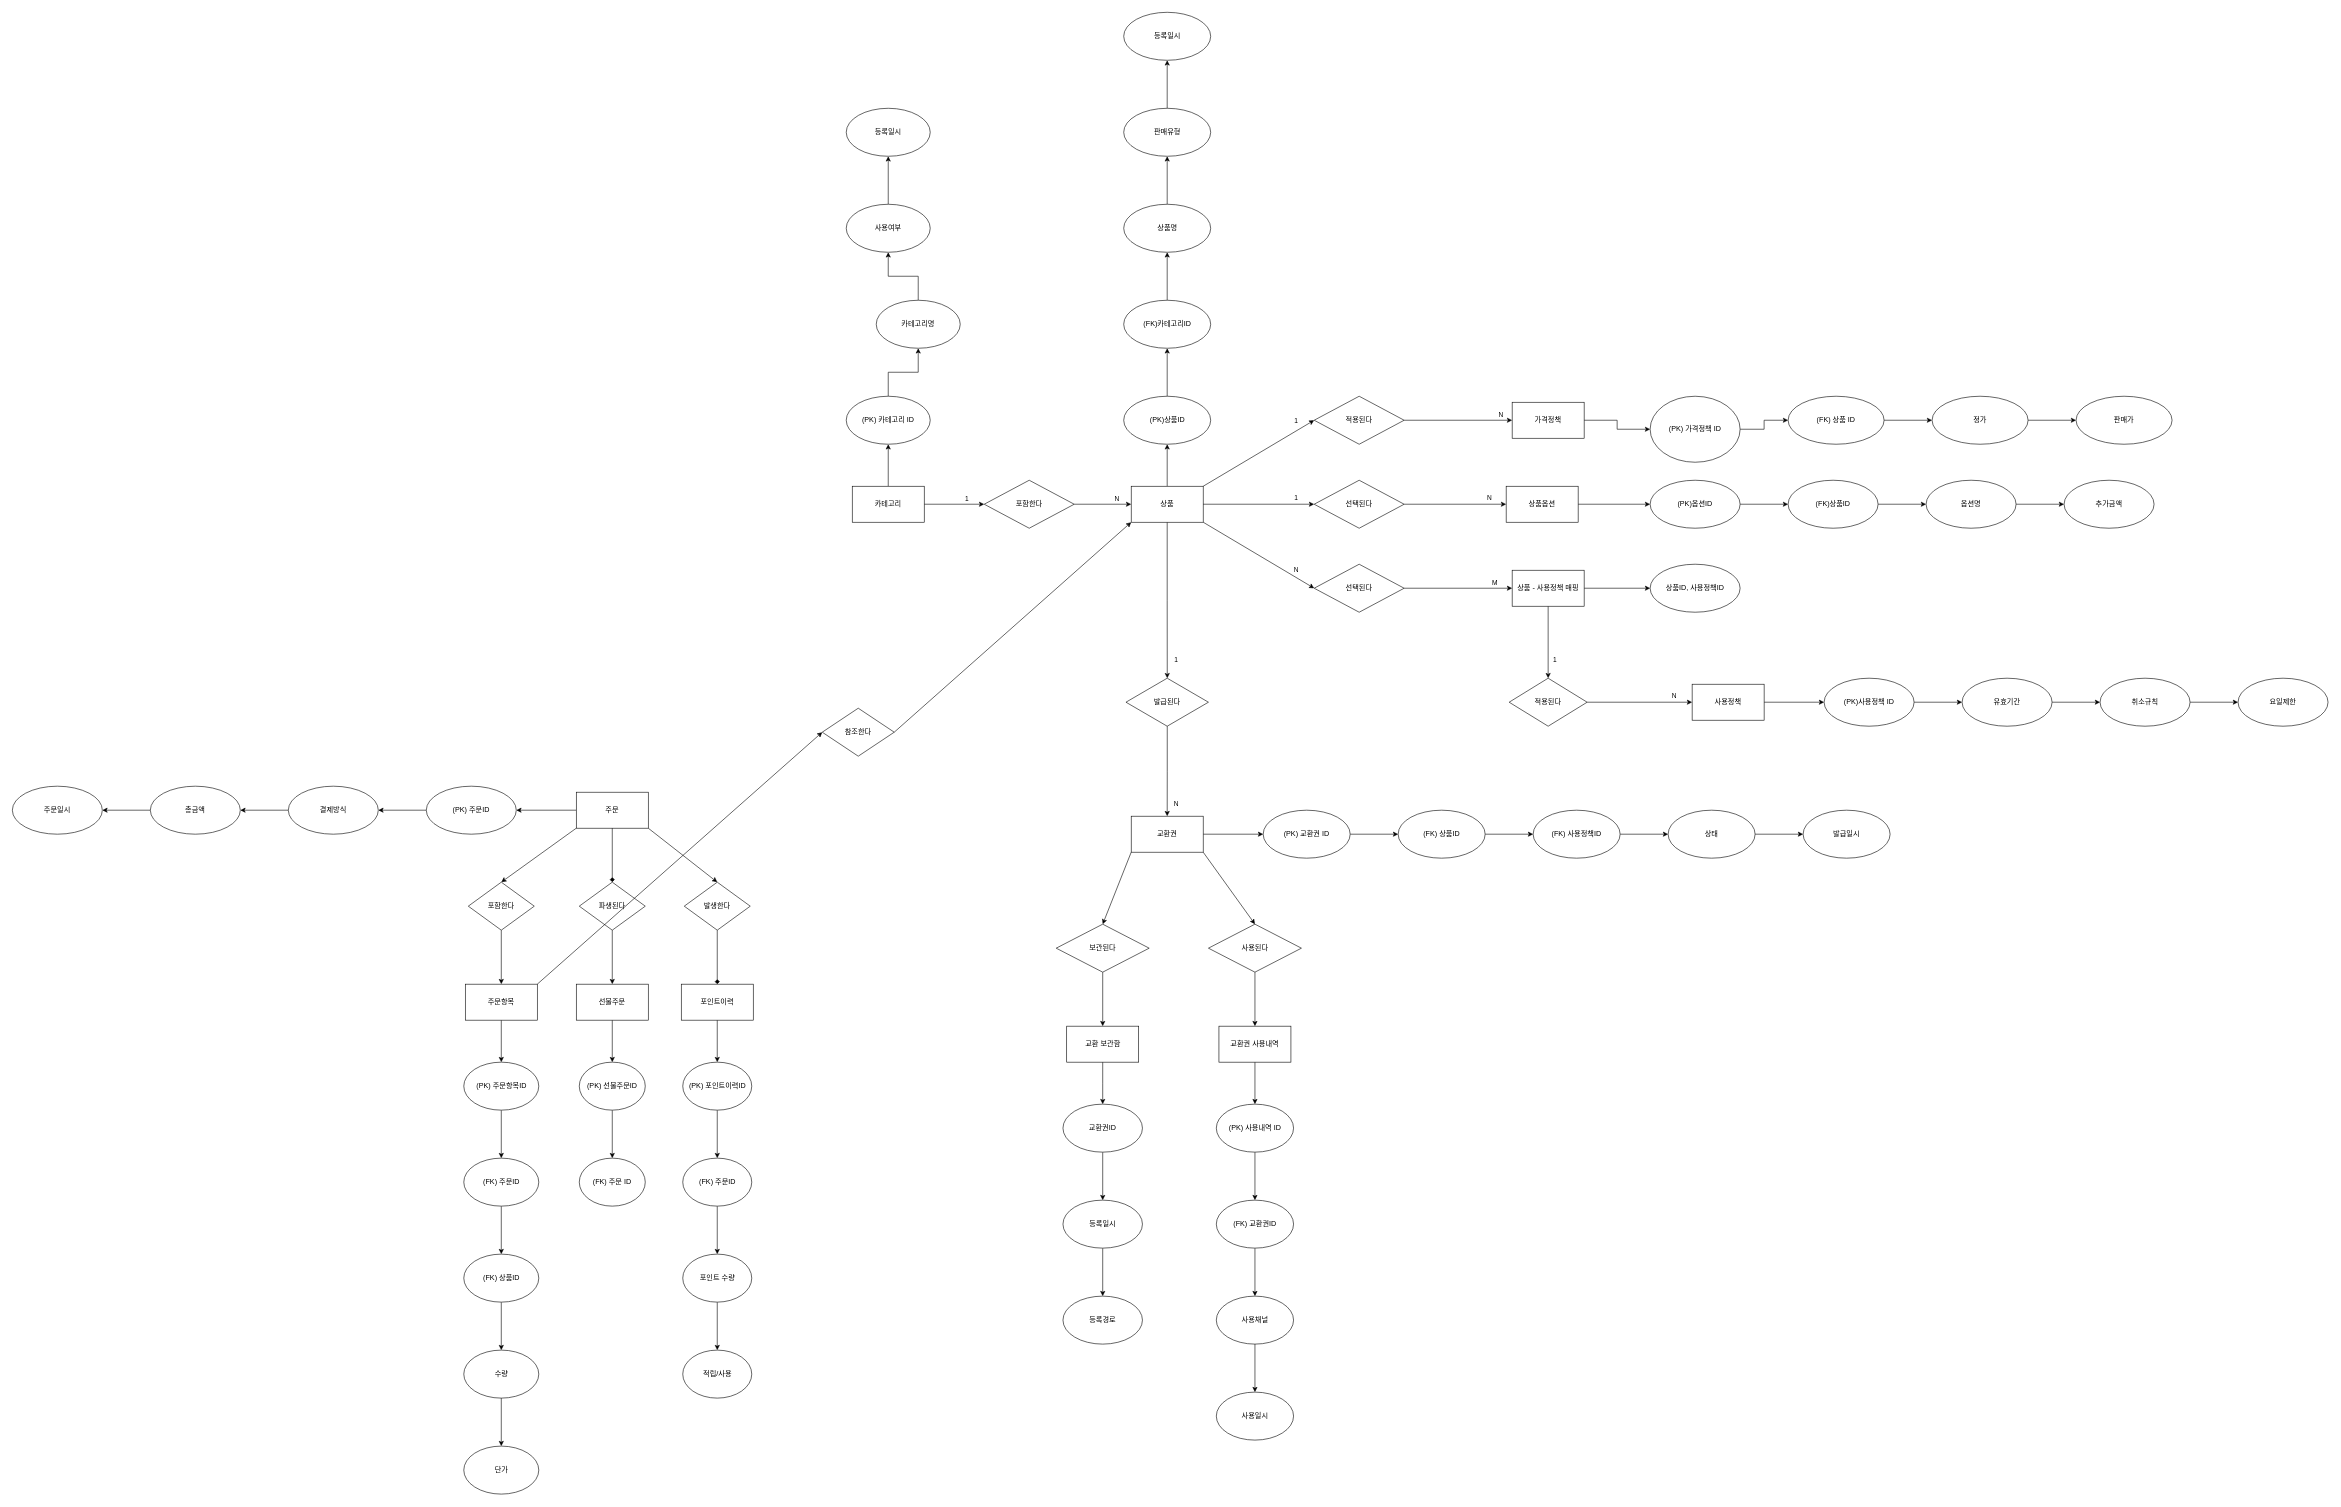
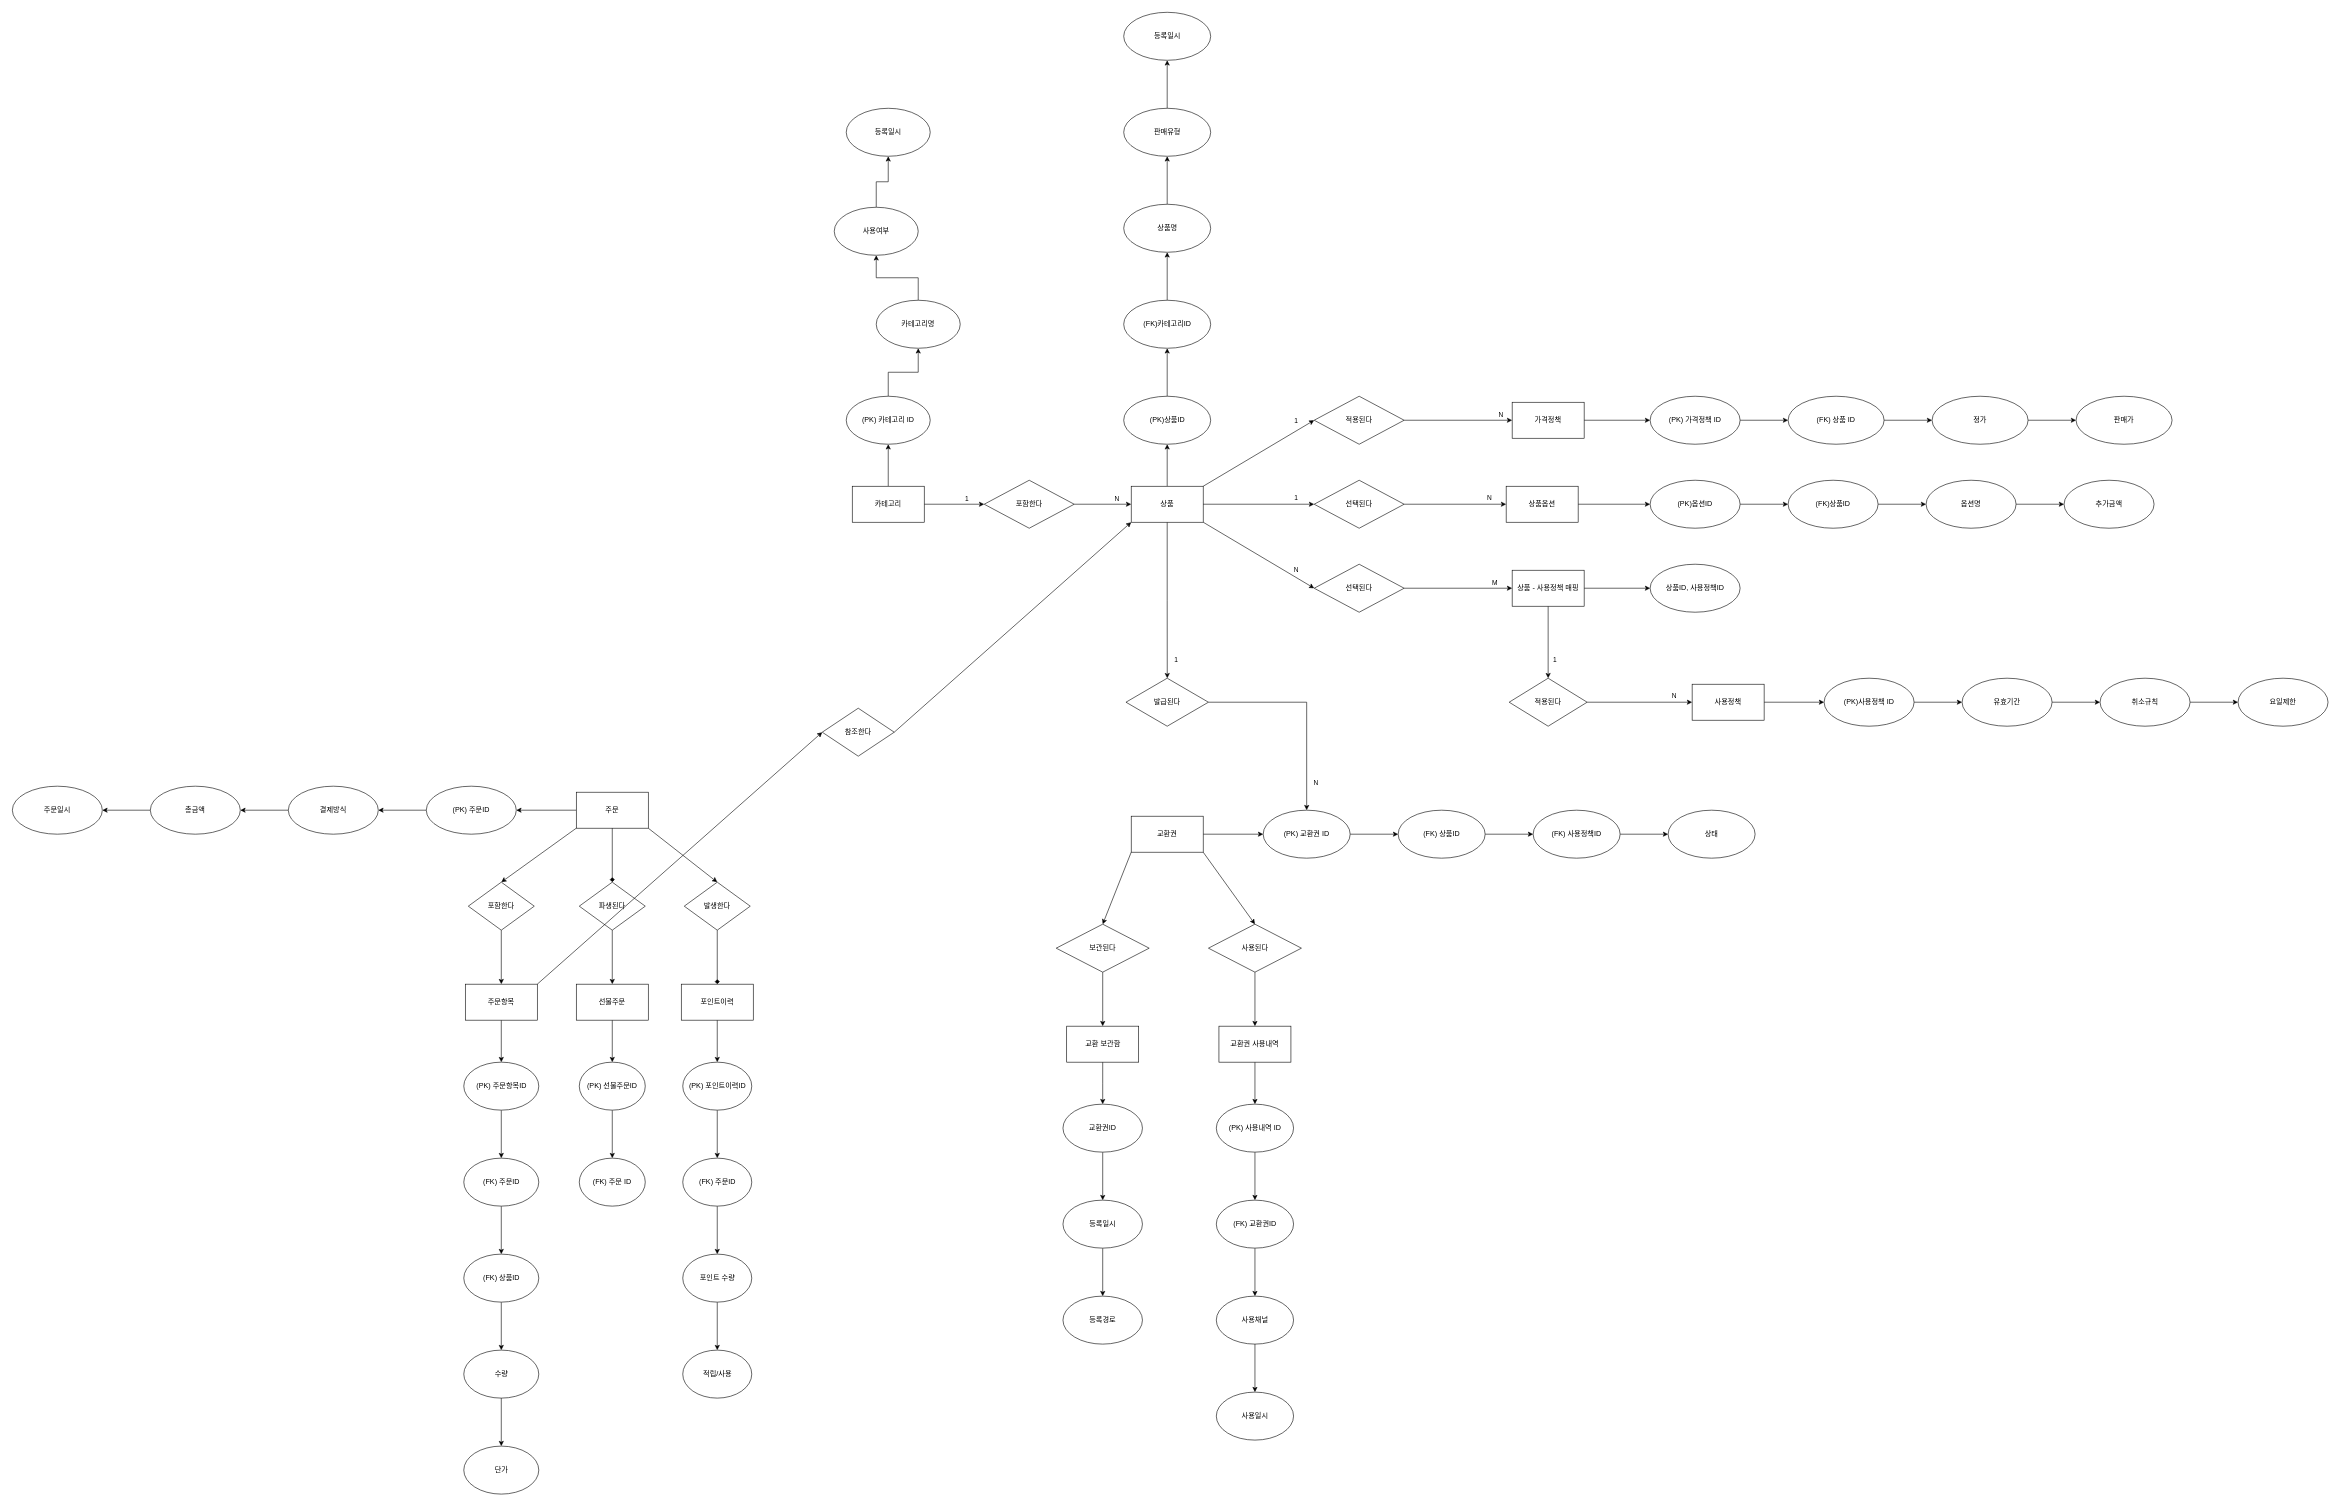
node "사용여부": moved (888, 228) -> (876, 231)
node "(PK) 가격정책 ID": size 90x66 -> 90x48
edge "발급된다" -> "교환권": now "발급된다" -> "(PK) 교환권 ID"
edge "상태" -> "발급일시": removed
node "발급일시": removed
